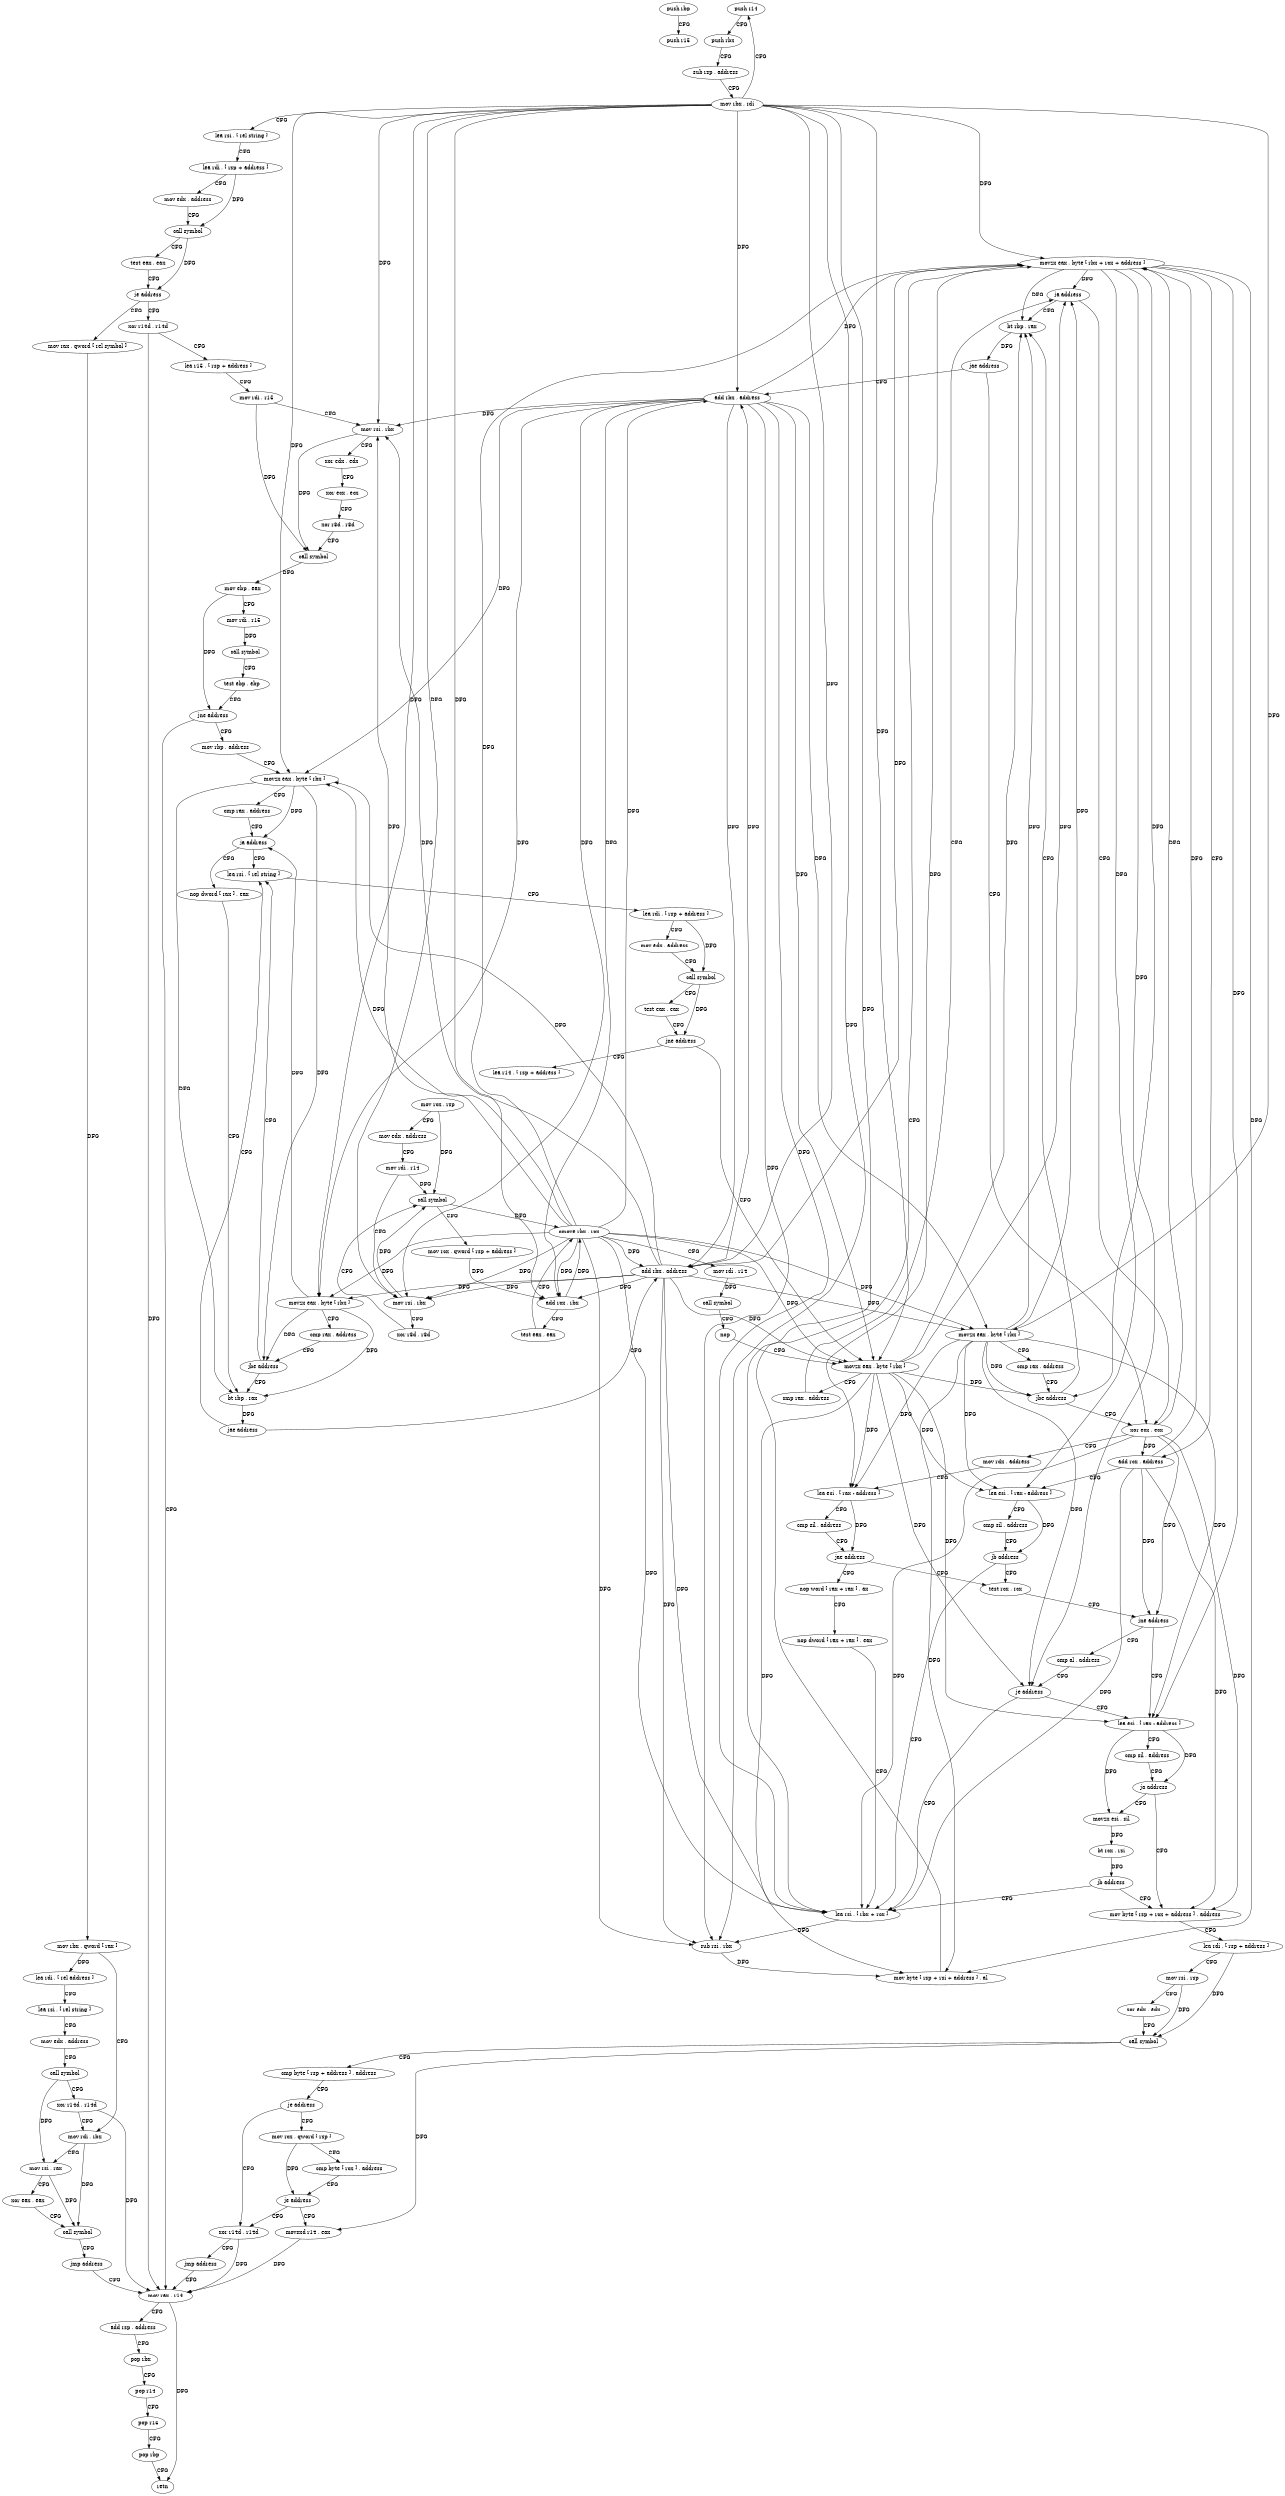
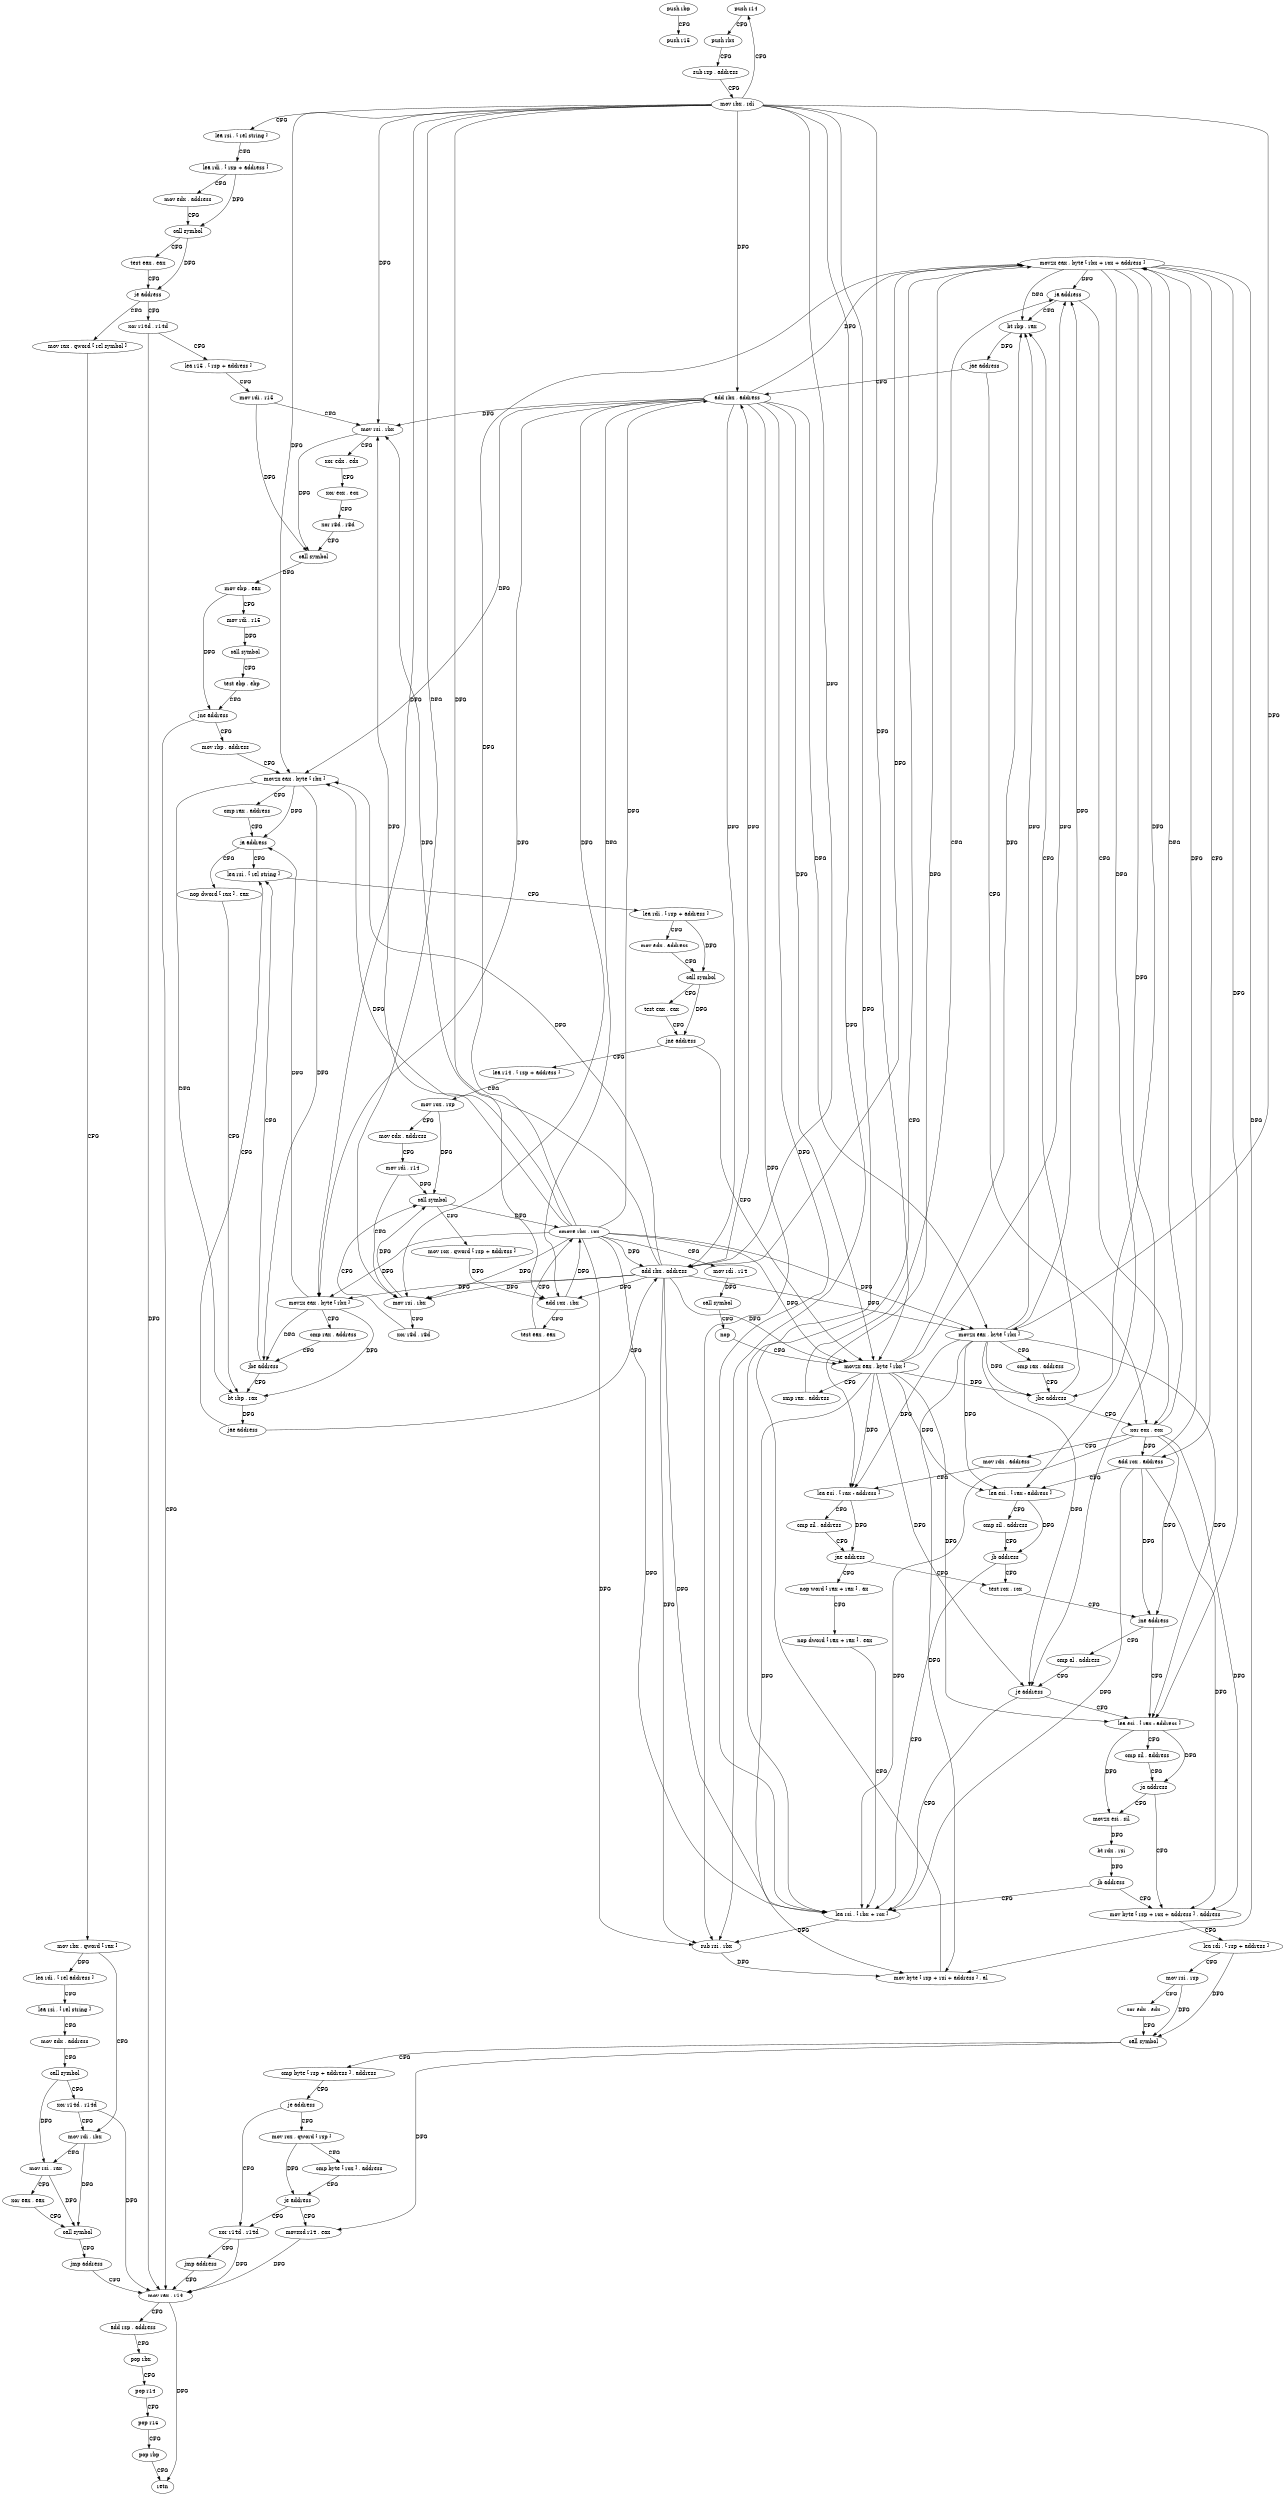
edge "mov rbx , rdi" -> "movzx eax , byte [ rbx + rcx + address ]": removed, label "DFG"
edge "lea r14 , [ rsp + address ]" -> "mov rcx , rsp": added, label "CFG"
edge "mov rax , qword [ rel symbol ]" -> "mov rbx , qword [ rax ]": label "DFG" -> "CFG"
edge "cmove rbx , rcx" -> "add rcx , rbx": removed, label "DFG"
node "bt rcx , rsi": label "bt rcx , rsi" -> "bt rdx , rsi"
